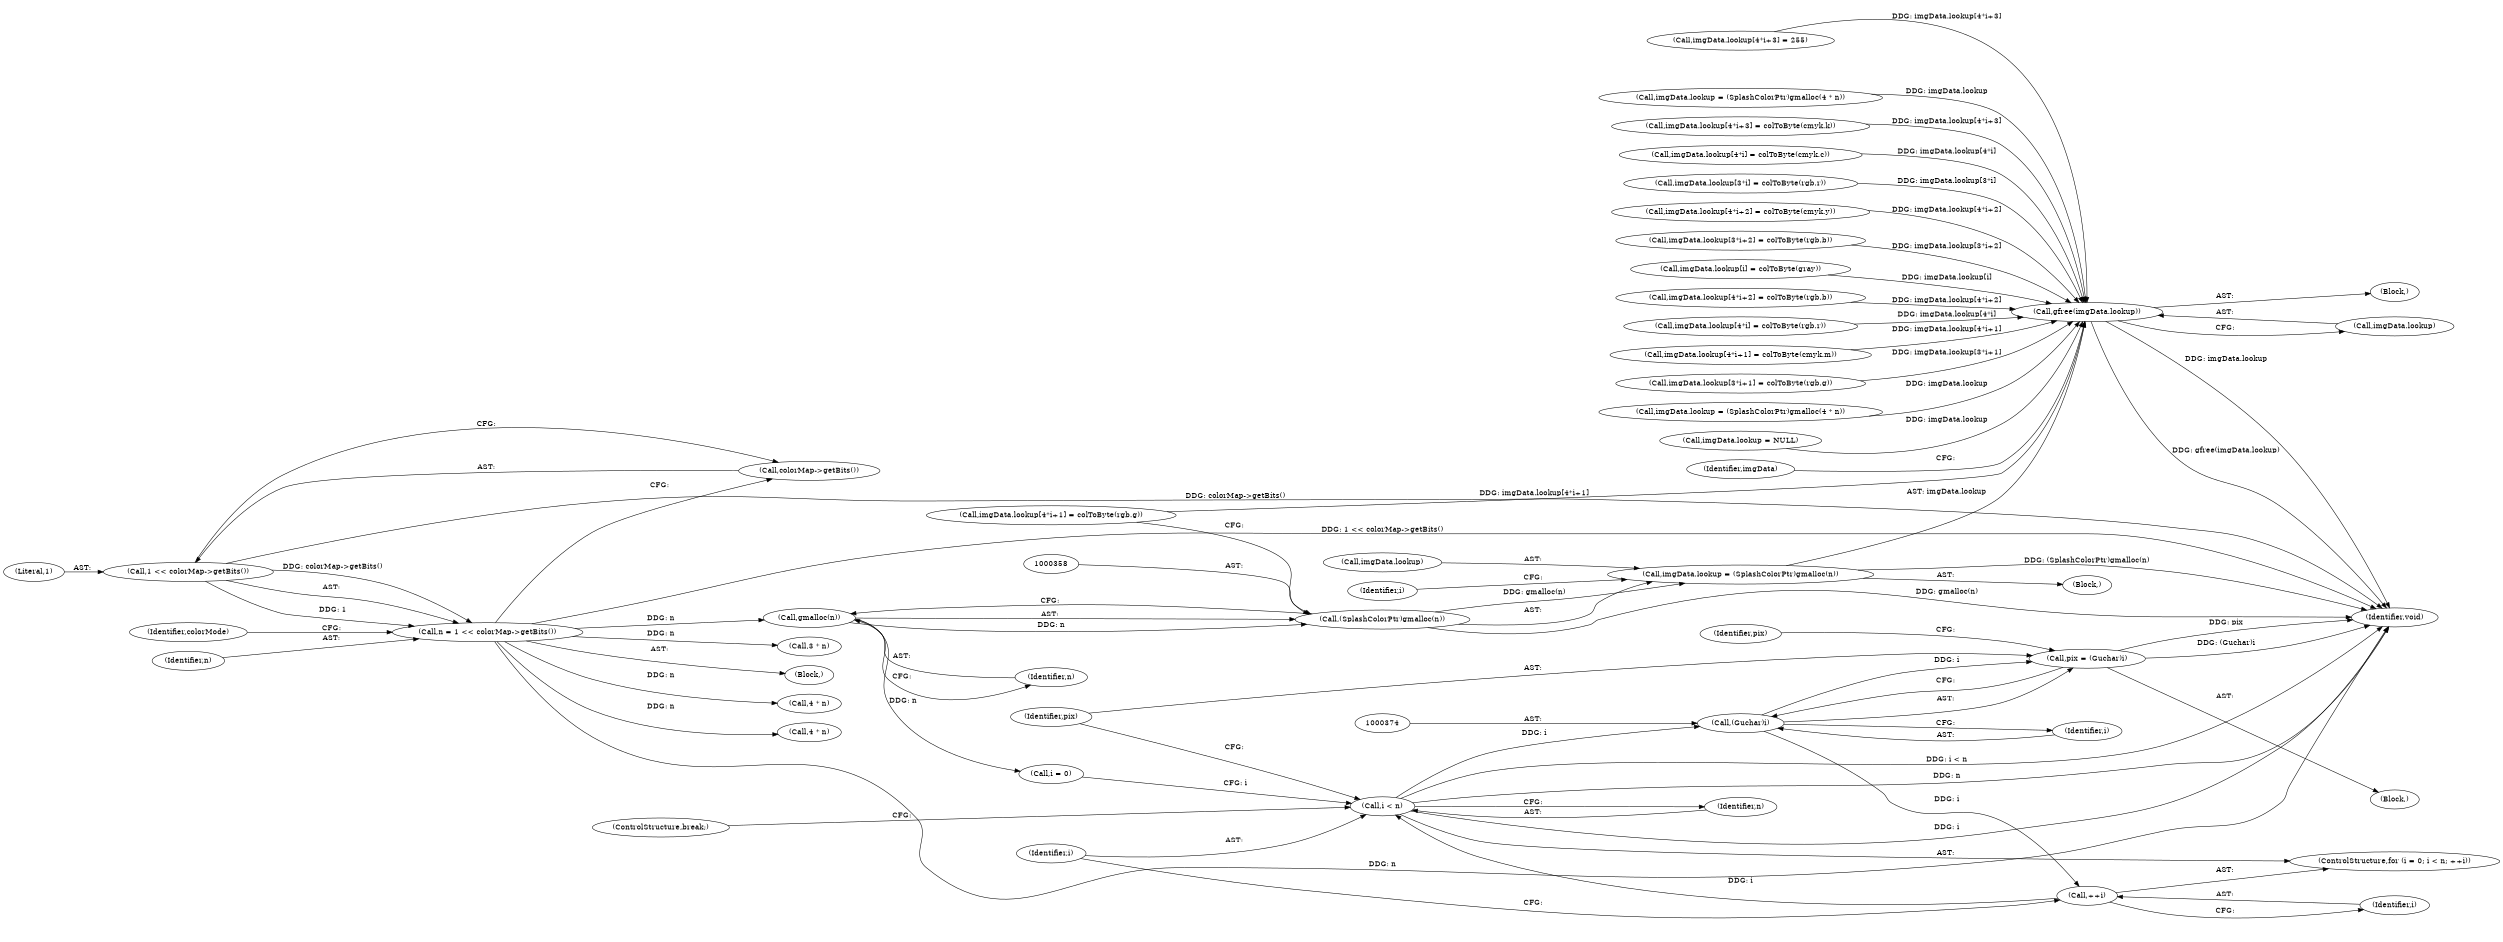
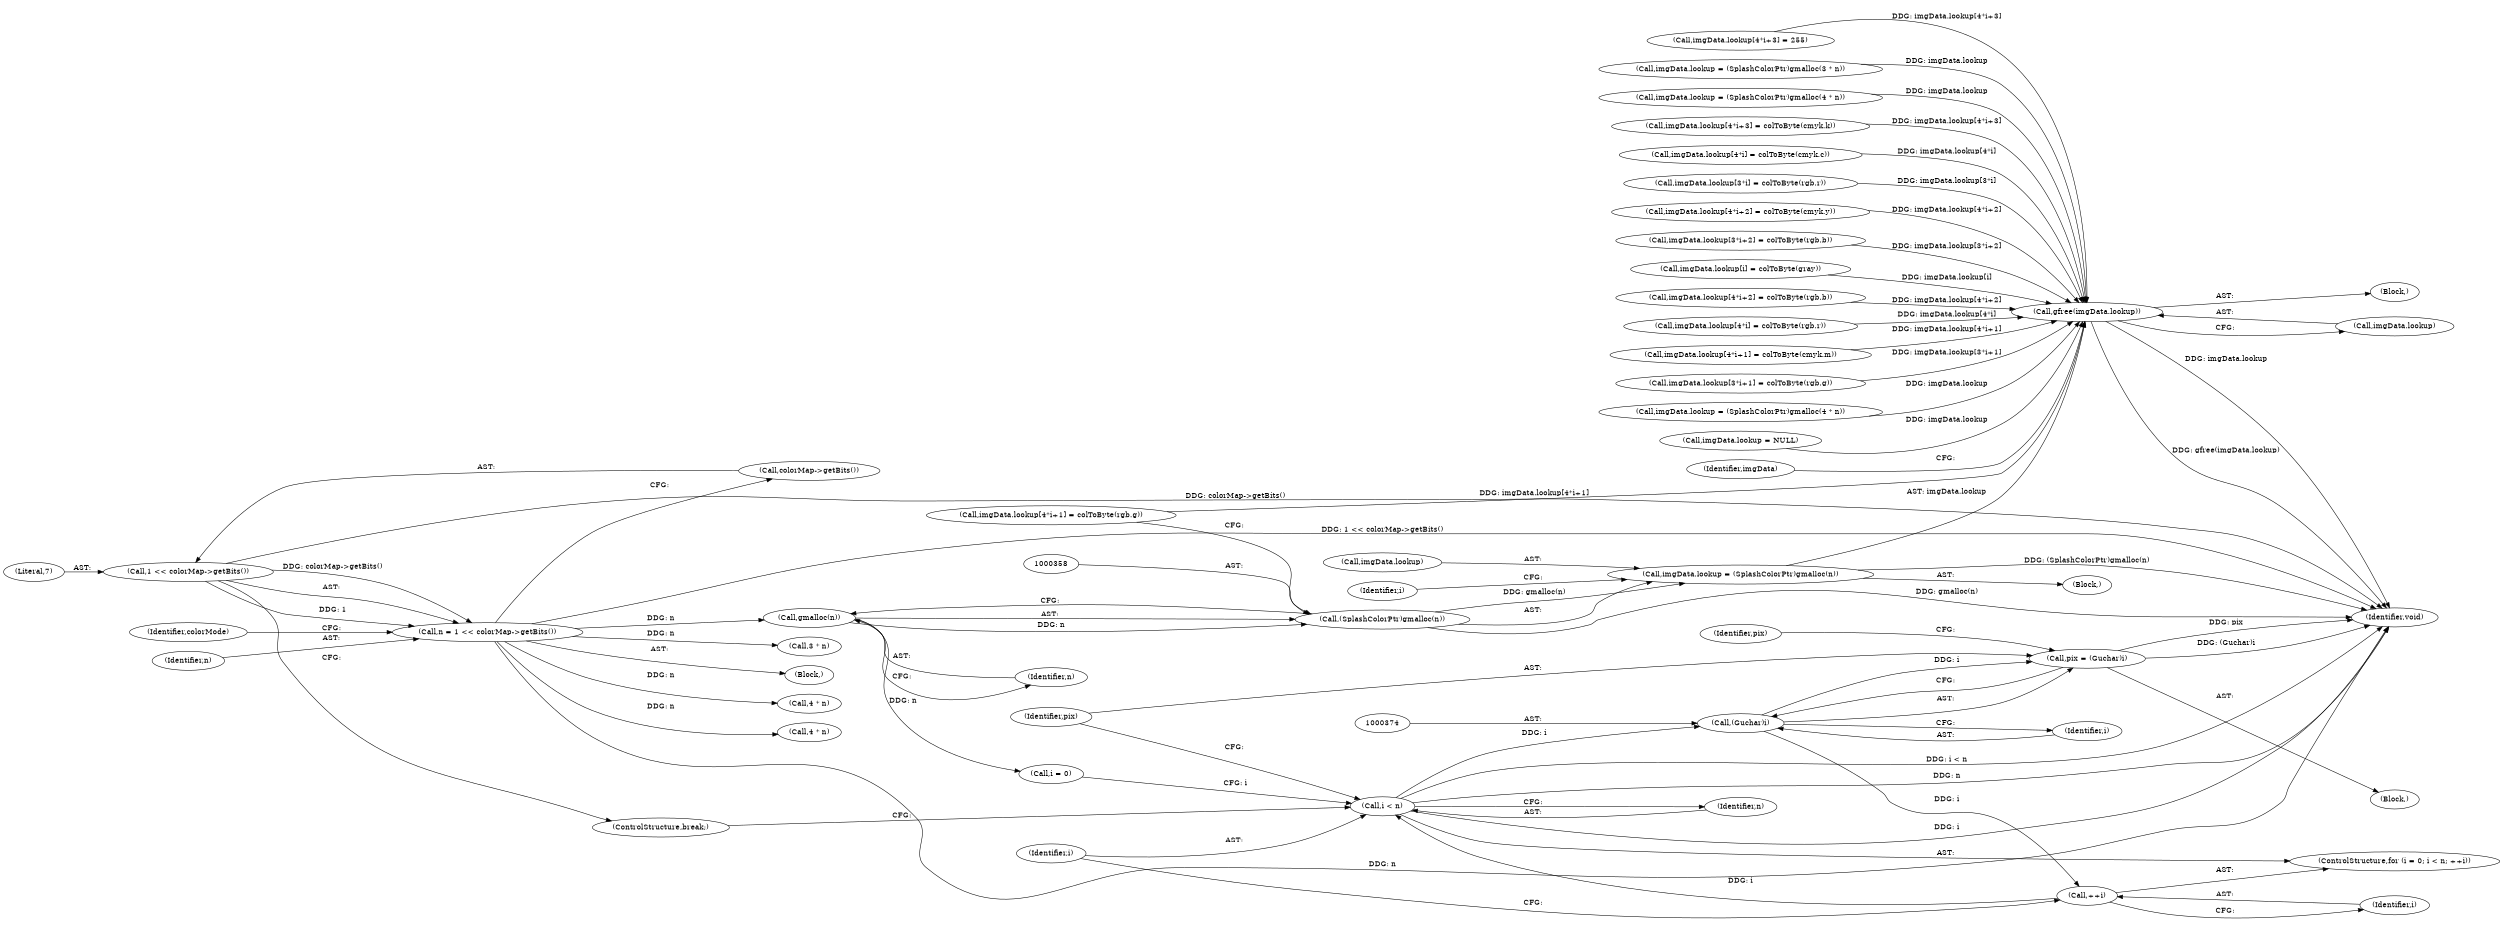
node "(Call,imgData.lookup = (SplashColorPtr)gmalloc(3 * n))": added
edge "(Call,1 << colorMap->getBits())" -> "(Call,colorMap->getBits())": now "(Call,1 << colorMap->getBits())" -> "(ControlStructure,break;)"
node "(Literal,1)": label "(Literal,1)" -> "(Literal,7)"
